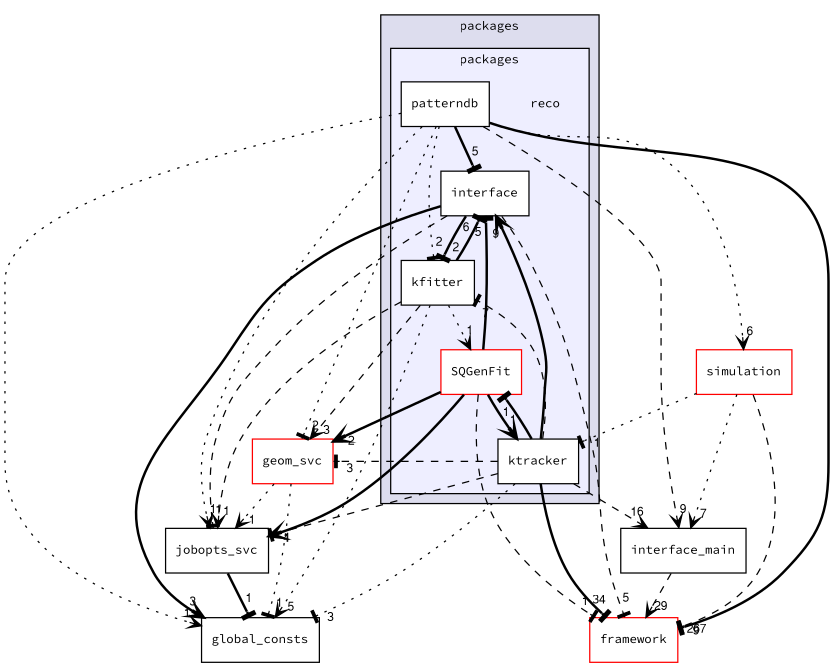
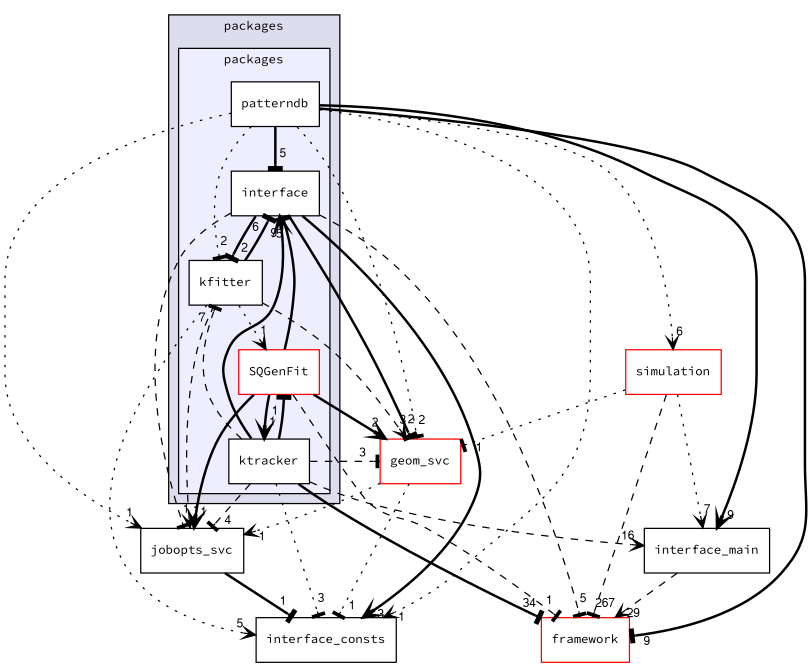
node "reco": removed
edge "patterndb" -> "interface_main": style dashed -> bold
edge "interface" -> "geom_svc": added
edge "simulation" -> "ktracker": now "simulation" -> "geom_svc"
node "global_consts": label "global_consts" -> "interface_consts"
